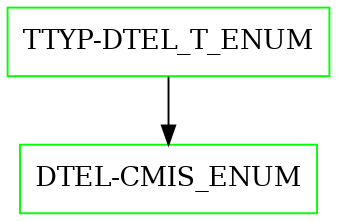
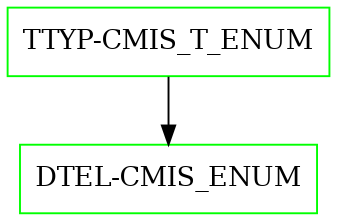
node "TTYP-DTEL_T_ENUM": label "TTYP-DTEL_T_ENUM" -> "TTYP-CMIS_T_ENUM"
